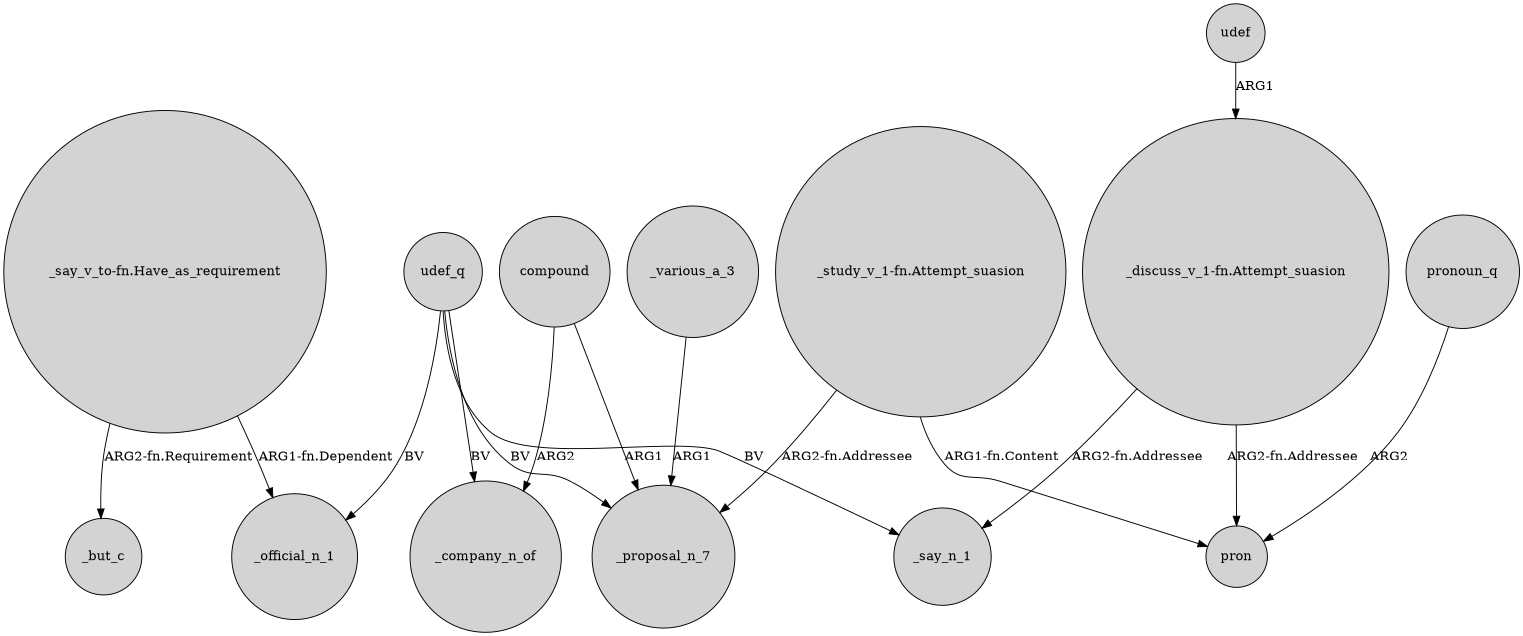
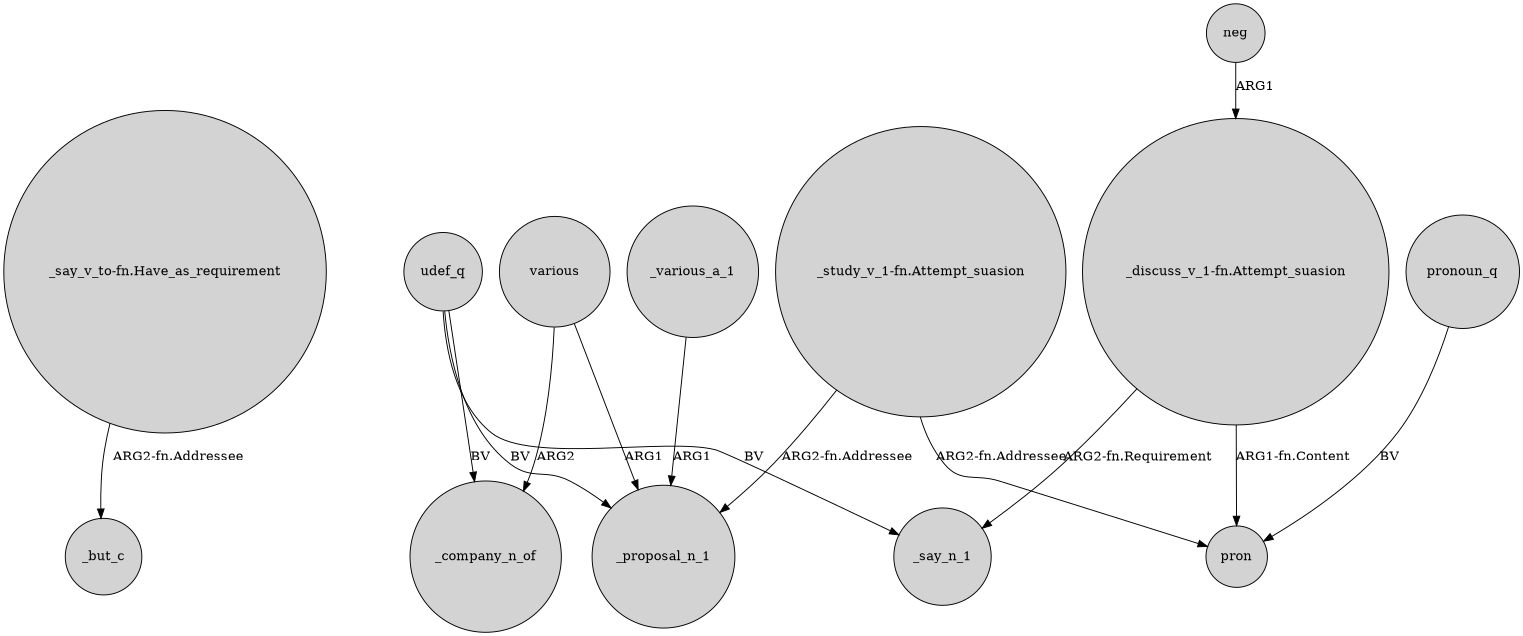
node "udef": label "udef" -> "neg"
node "compound": label "compound" -> "various"
node "_various_a_3": label "_various_a_3" -> "_various_a_1"
edge "_say_v_to-fn.Have_as_requirement" -> "_but_c": label "ARG2-fn.Requirement" -> "ARG2-fn.Addressee"
edge "_study_v_1-fn.Attempt_suasion" -> "pron": label "ARG1-fn.Content" -> "ARG2-fn.Addressee"
edge "_discuss_v_1-fn.Attempt_suasion" -> "_say_n_1": label "ARG2-fn.Addressee" -> "ARG2-fn.Requirement"
edge "_discuss_v_1-fn.Attempt_suasion" -> "pron": label "ARG2-fn.Addressee" -> "ARG1-fn.Content"
edge "pronoun_q" -> "pron": label "ARG2" -> "BV"
node "_official_n_1": removed
node "_proposal_n_7": label "_proposal_n_7" -> "_proposal_n_1"
